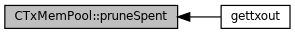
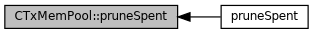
node "gettxout": label "gettxout" -> "pruneSpent"
